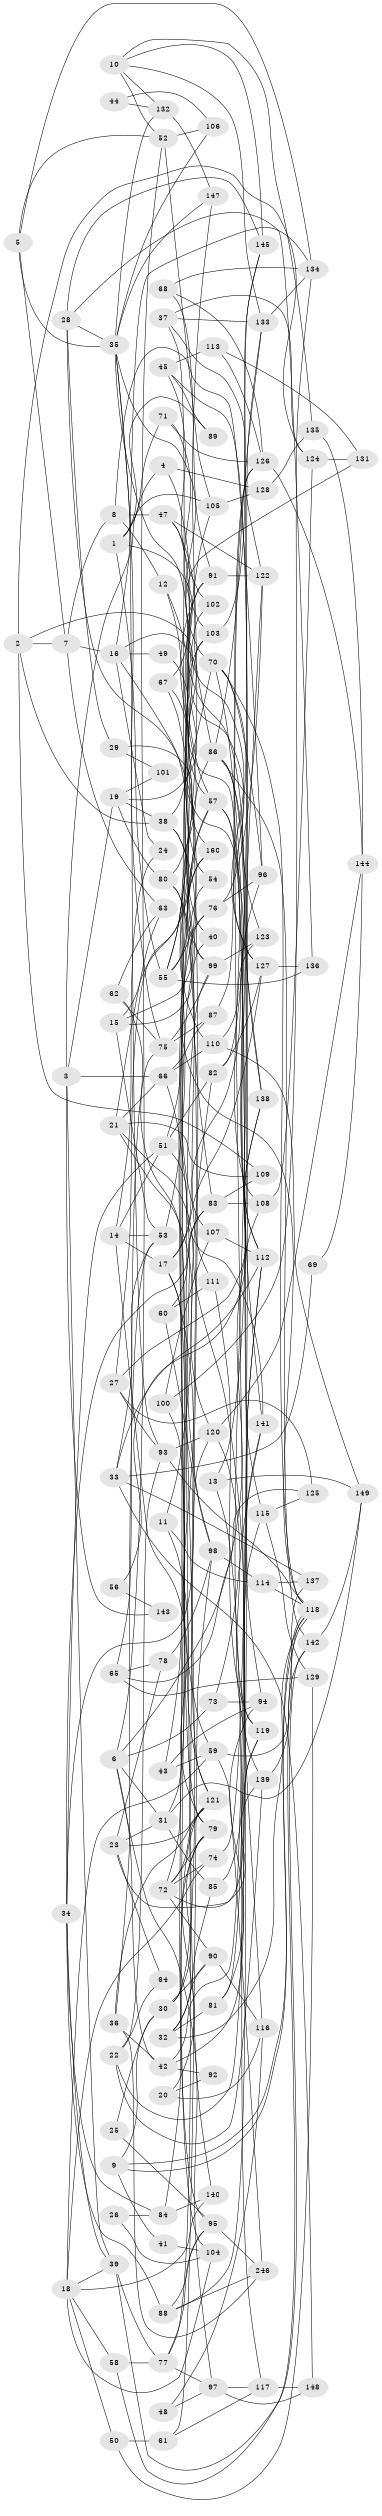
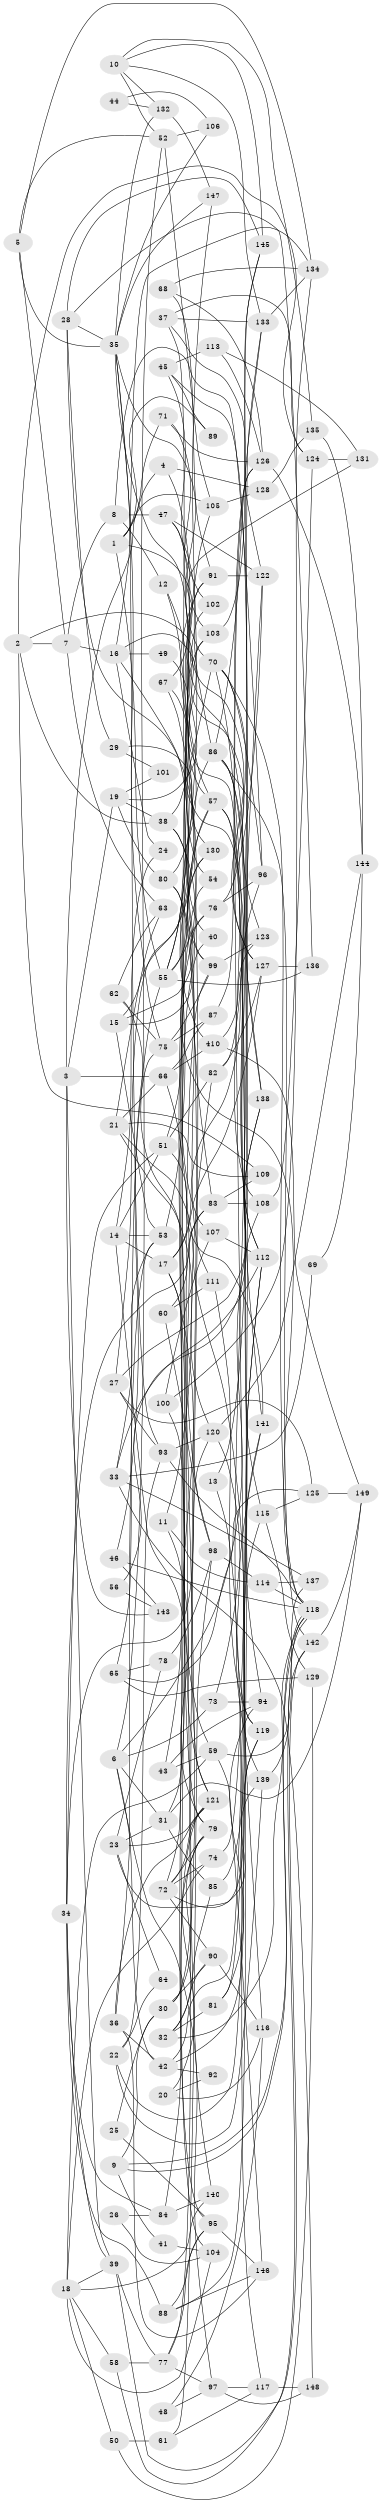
node "160": label "160" -> "130"
node "110": label "110" -> "410"
edge "13" -- "149": now "125" -- "149"
node "46": added
node "246": label "246" -> "146"
